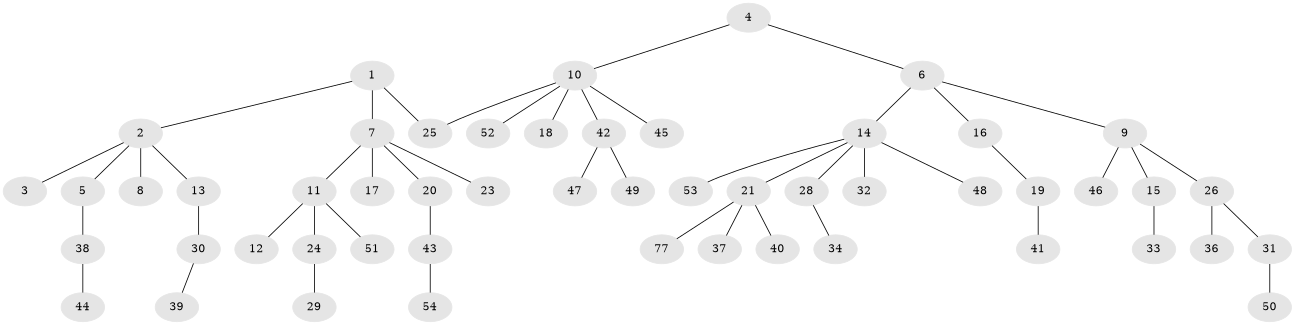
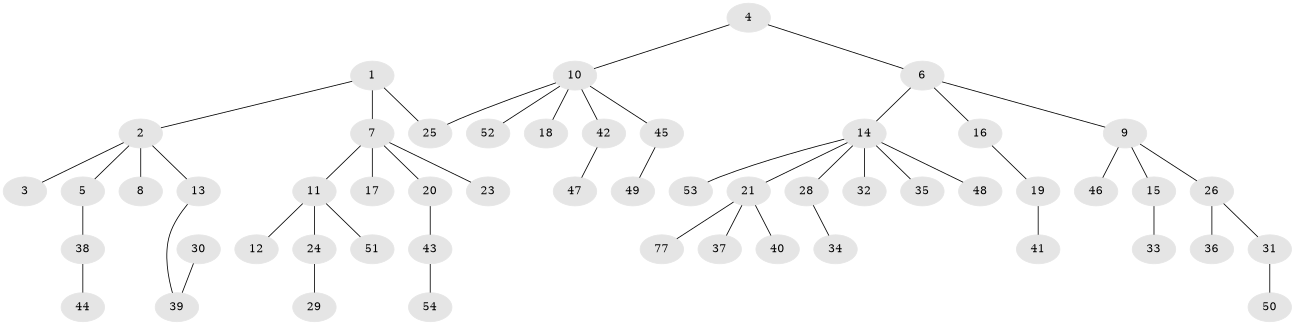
edge "42" -- "49": now "45" -- "49"
node "35": added
edge "13" -- "30": now "13" -- "39"
